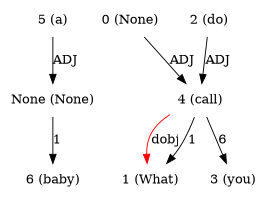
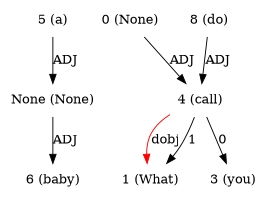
node "2 (do)": label "2 (do)" -> "8 (do)"
edge "None (None)" -> "6 (baby)": label "1" -> "ADJ"
edge "4 (call)" -> "3 (you)": label "6" -> "0"
